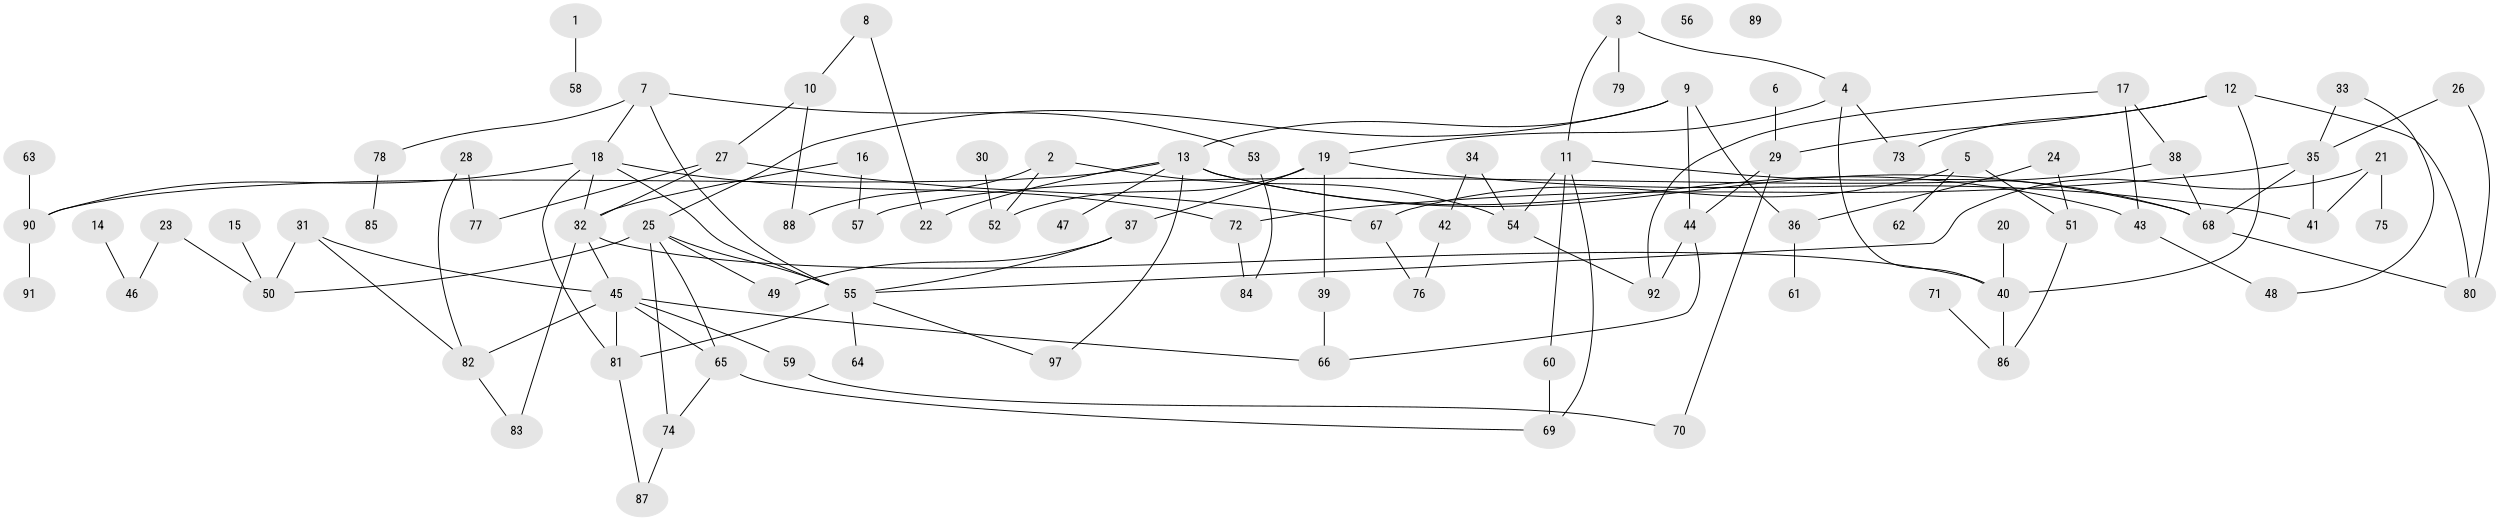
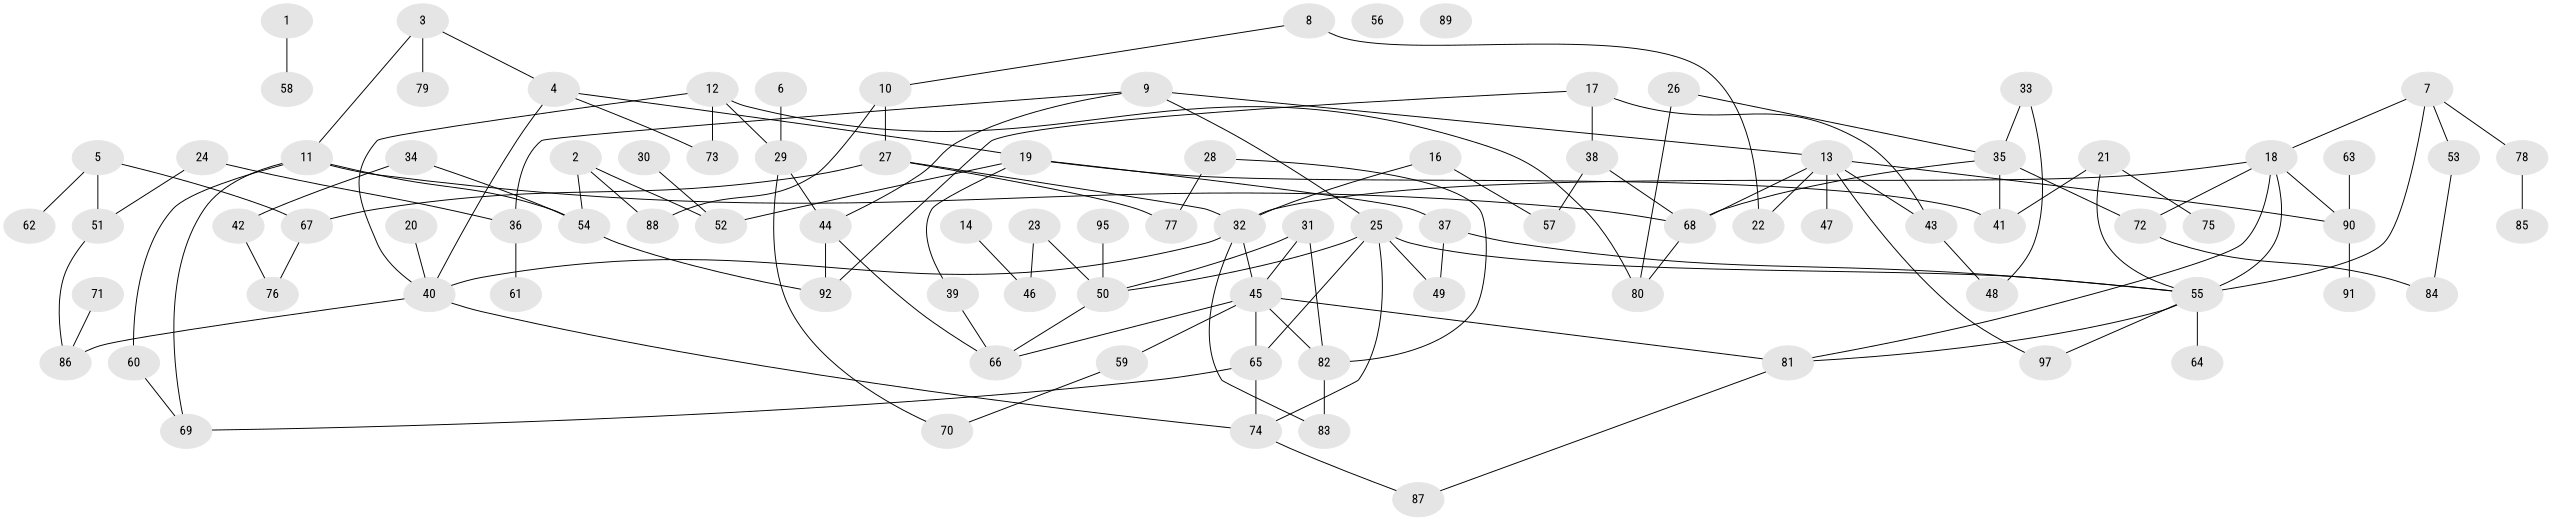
node "15": label "15" -> "95"
edge "50" -- "66": added
edge "40" -- "74": added
